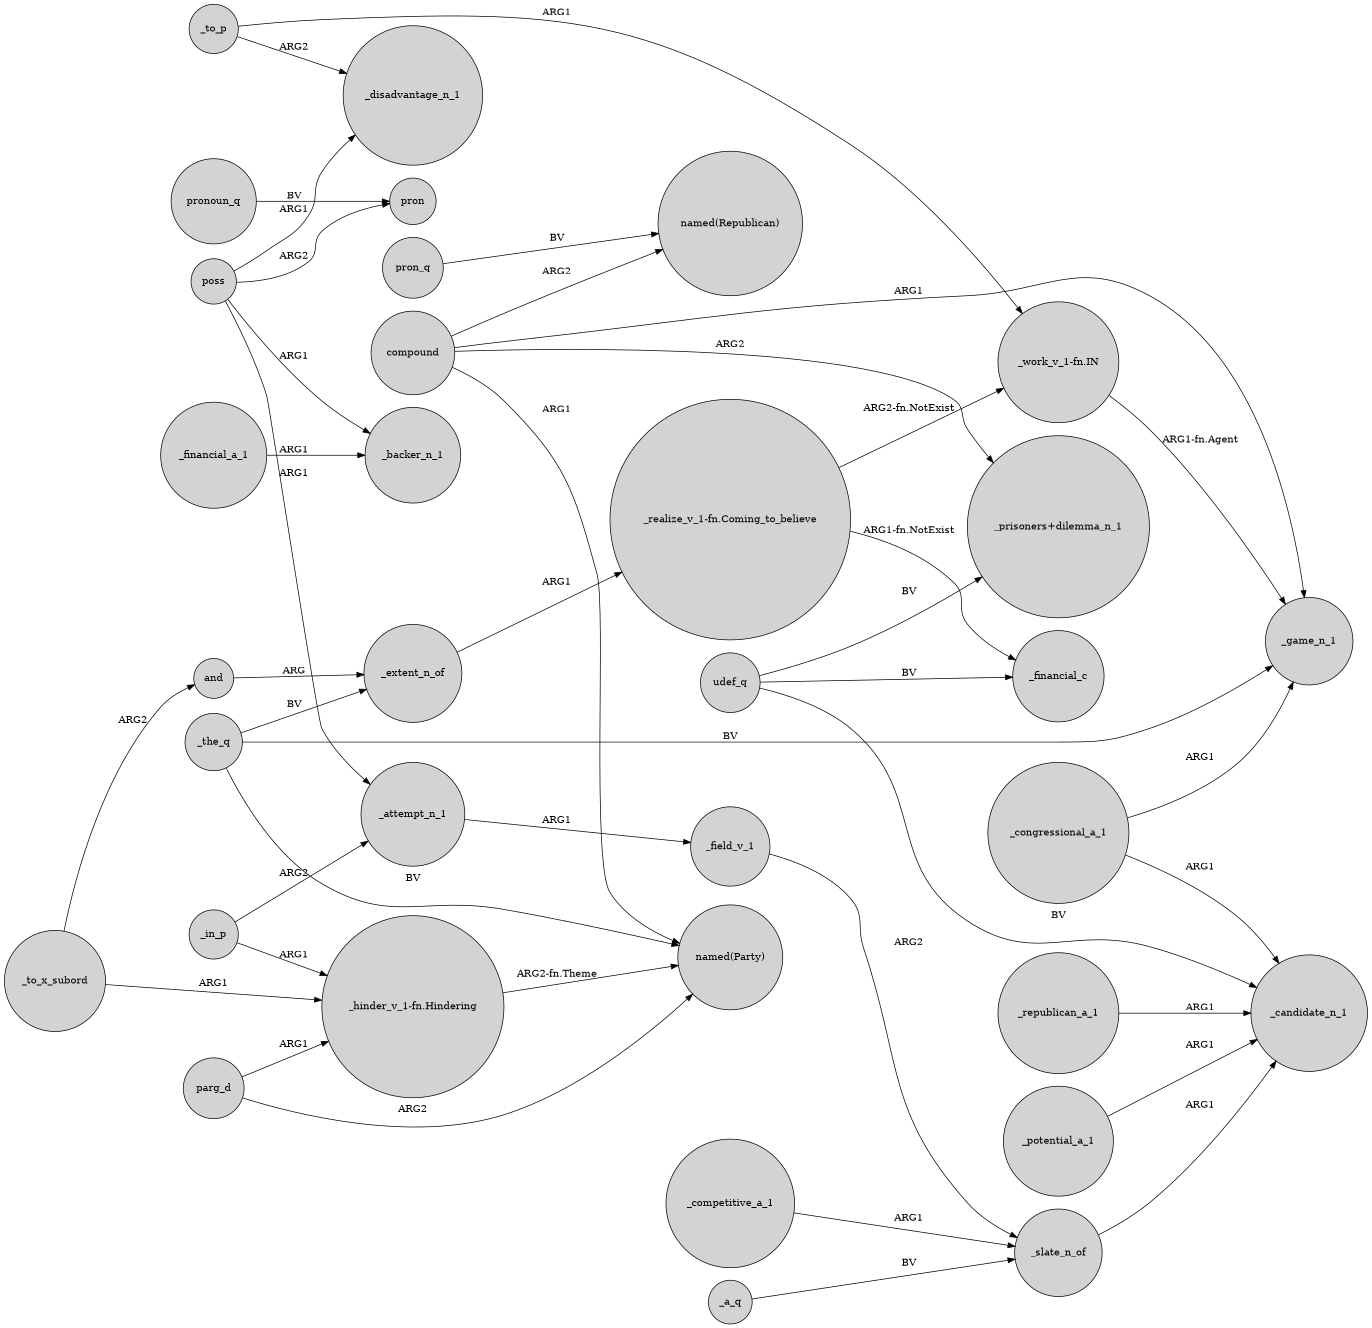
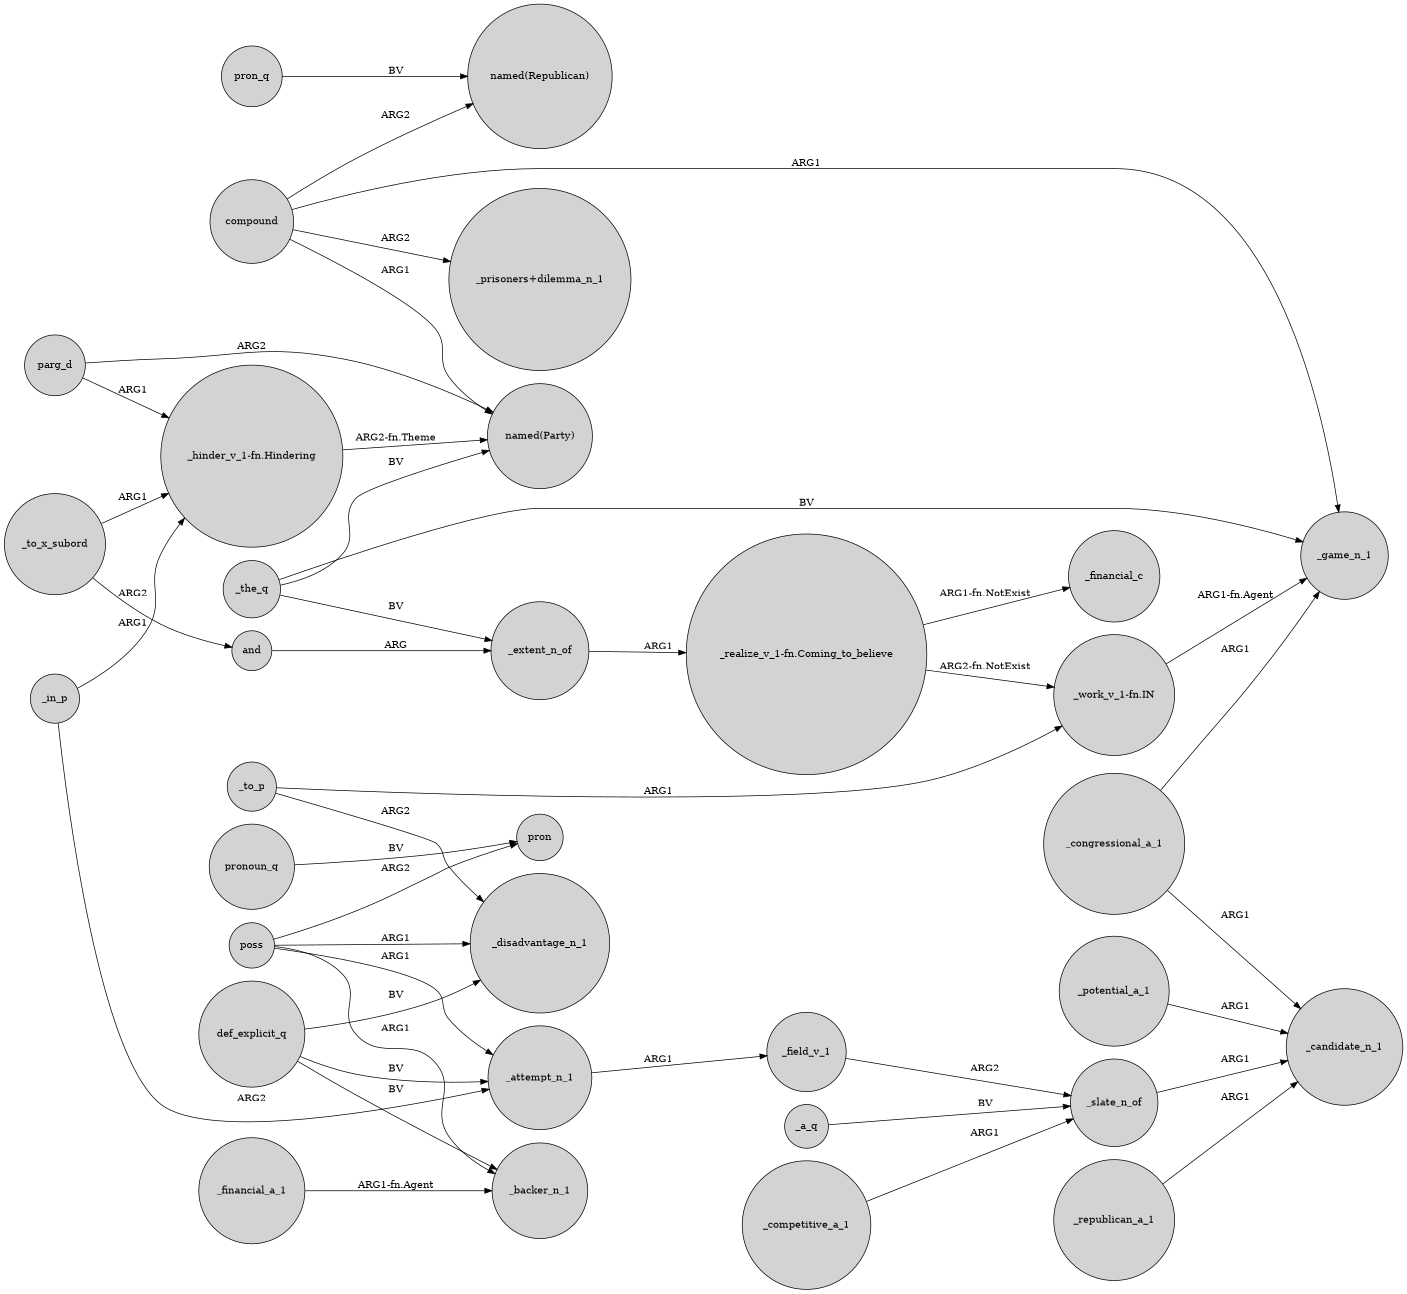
edge "_financial_a_1" -> "_backer_n_1": label "ARG1" -> "ARG1-fn.Agent"
node "udef_q": removed
node "def_explicit_q": added
